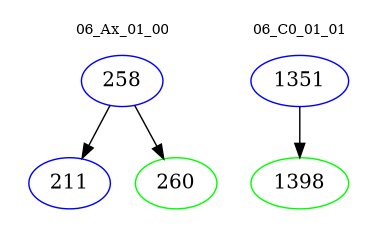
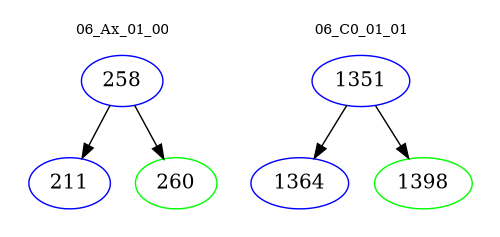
node "1364": added
